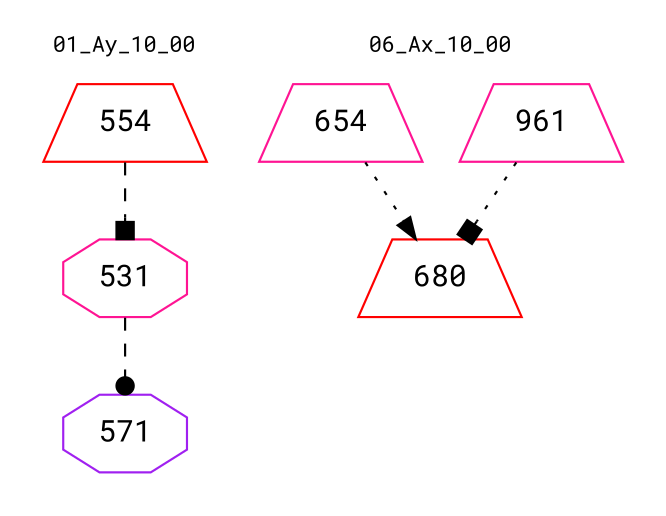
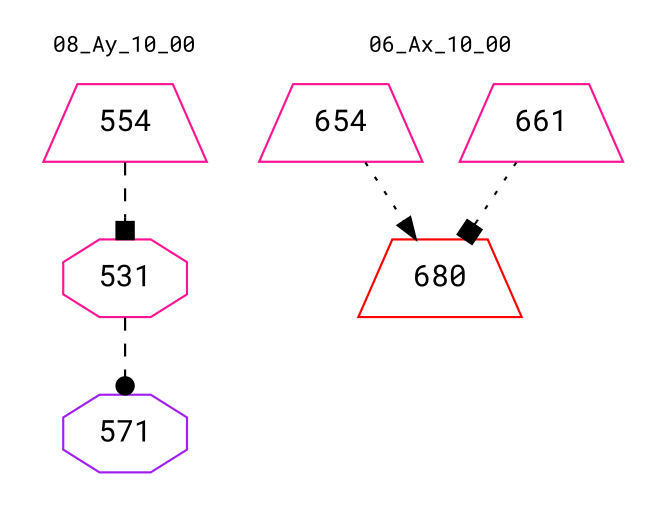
cluster "01_Ay_10_00": label "01_Ay_10_00" -> "08_Ay_10_00"
node "554": color red -> deeppink
node "961": label "961" -> "661"
